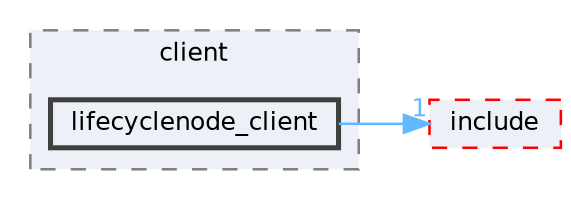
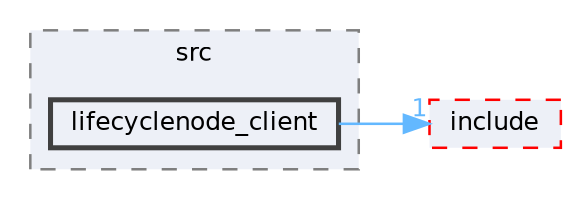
cluster "client": label "client" -> "src"
